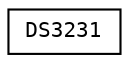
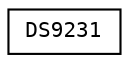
node "DS3231": label "DS3231" -> "DS9231"
